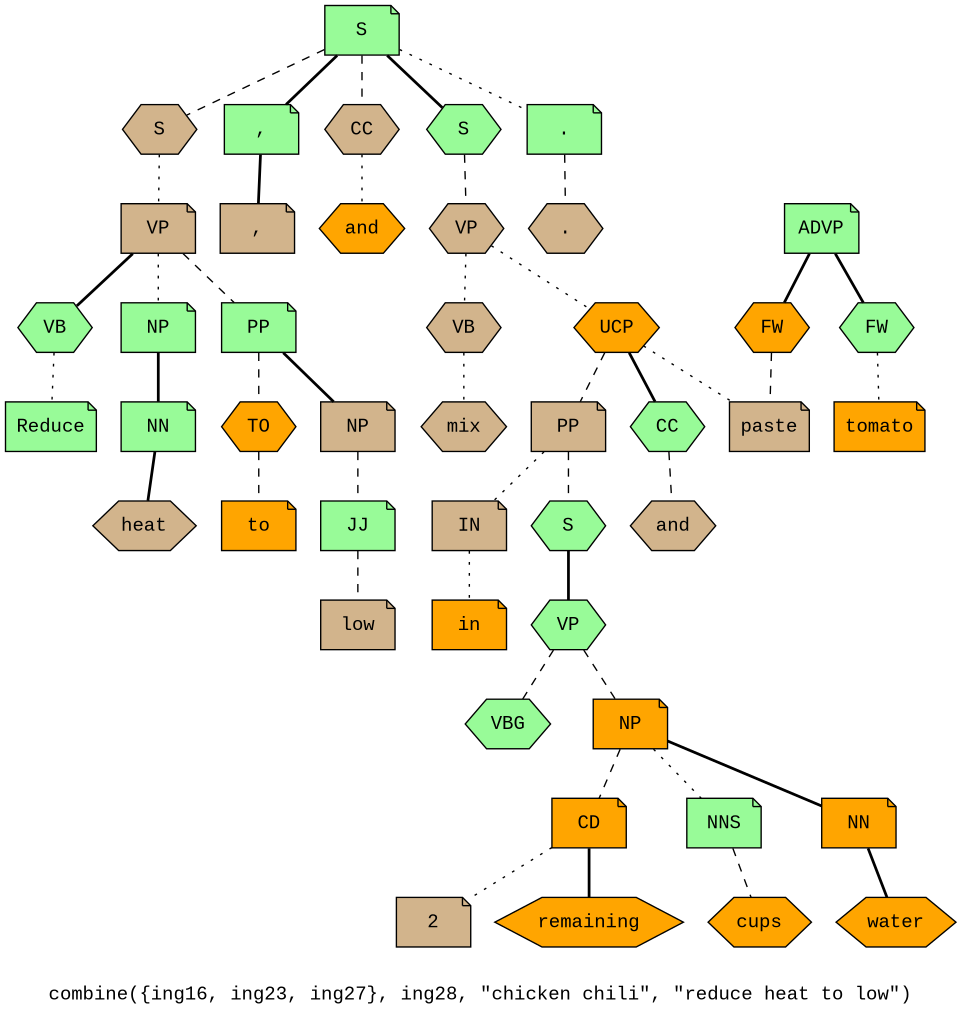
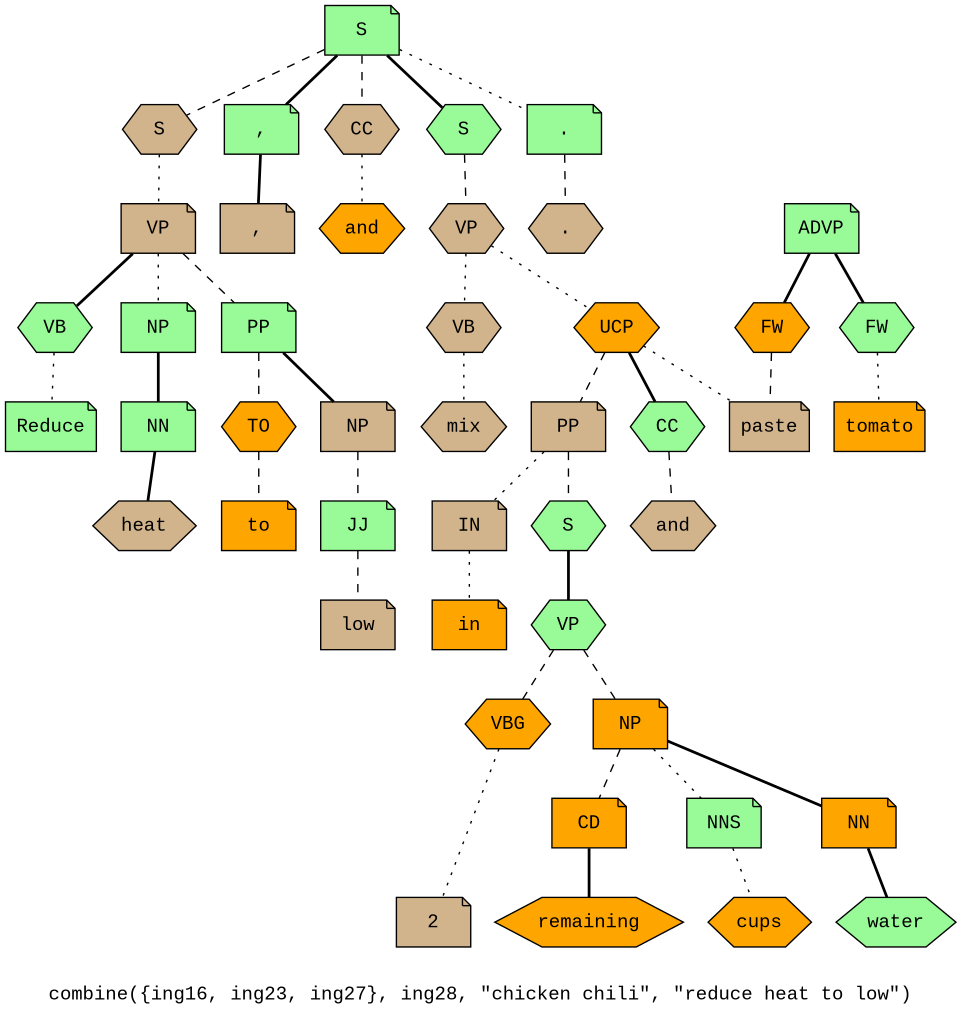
node "VBG": fillcolor palegreen -> orange
edge "CD" -- "2": now "VBG" -- "2"
edge "NNS" -- "cups": style dashed -> dotted
node "water": fillcolor orange -> palegreen
